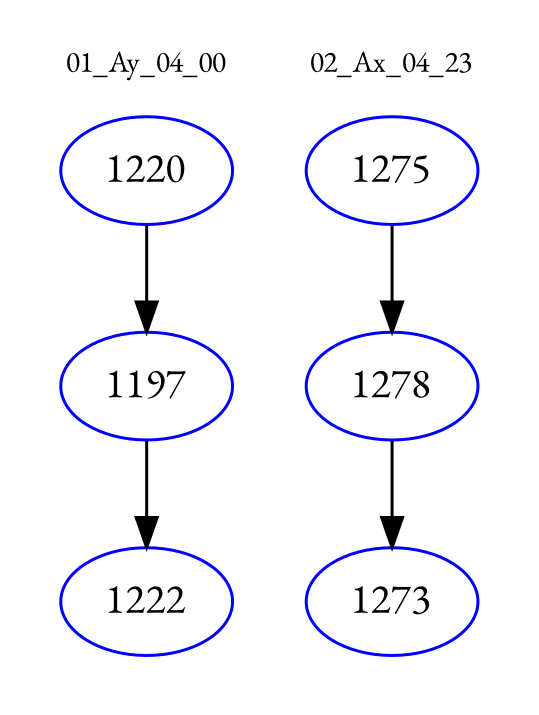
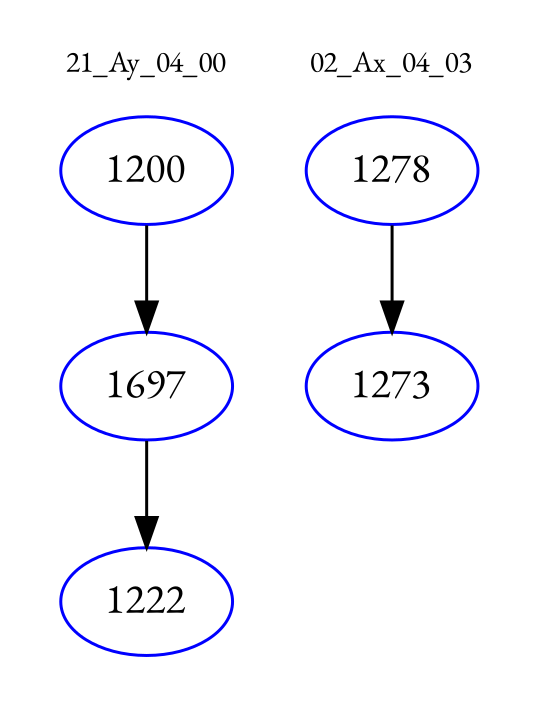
cluster "01_Ay_04_00": label "01_Ay_04_00" -> "21_Ay_04_00"
cluster "02_Ax_04_23": label "02_Ax_04_23" -> "02_Ax_04_03"
node "1220": label "1220" -> "1200"
node "1275": removed
node "1197": label "1197" -> "1697"
